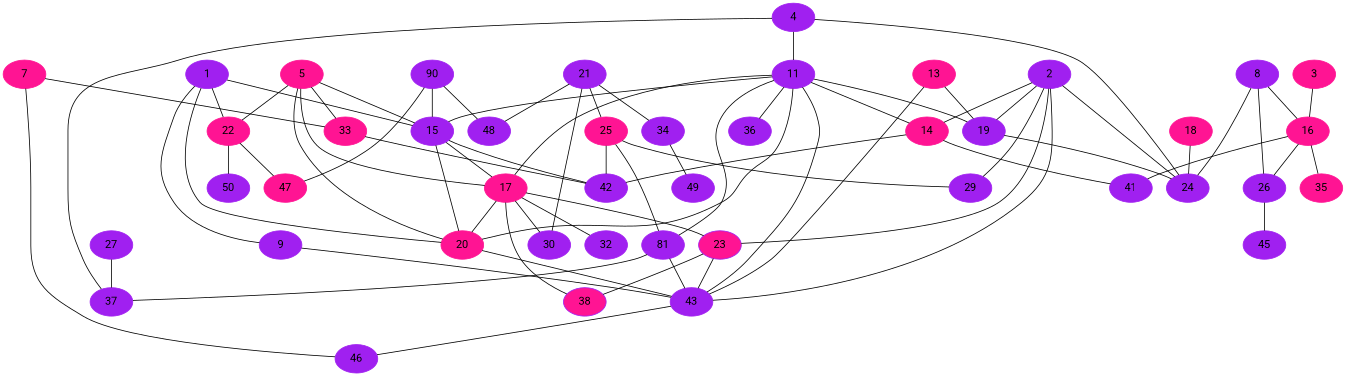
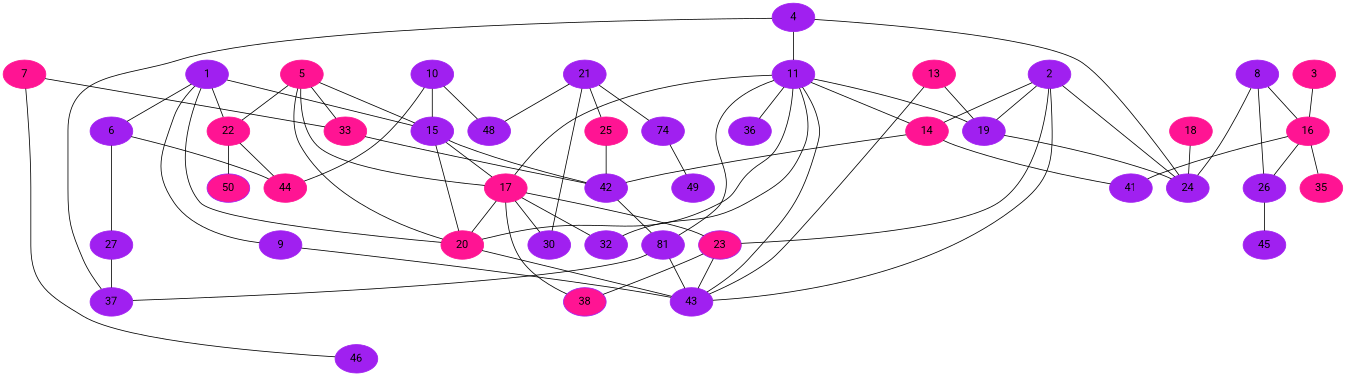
node "90": label "90" -> "10"
edge "11" -- "15": now "11" -- "32"
node "6": added
node "34": label "34" -> "74"
edge "25" -- "81": now "42" -- "81"
node "50": fillcolor purple -> deeppink
node "47": label "47" -> "44"
node "29": removed
edge "43" -- "46": removed
